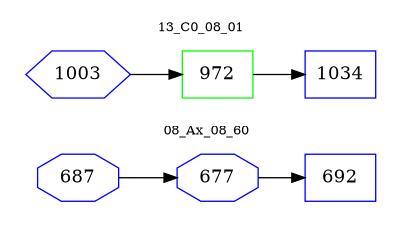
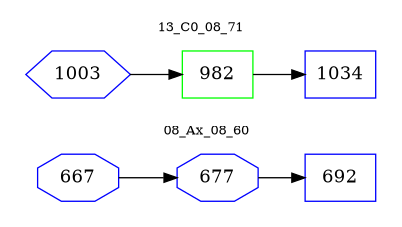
cluster "13_C0_08_01": label "13_C0_08_01" -> "13_C0_08_71"
node "972": label "972" -> "982"
node "687": label "687" -> "667"
